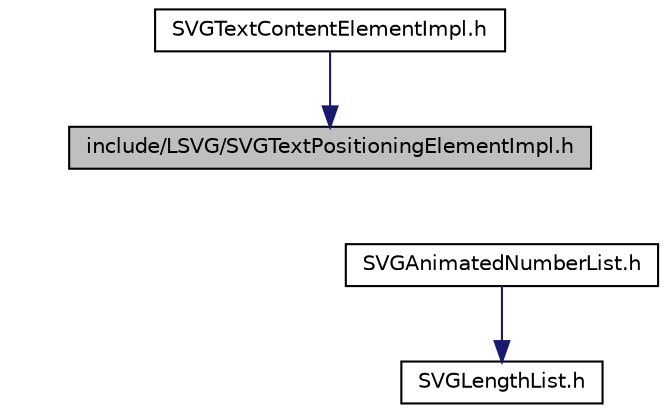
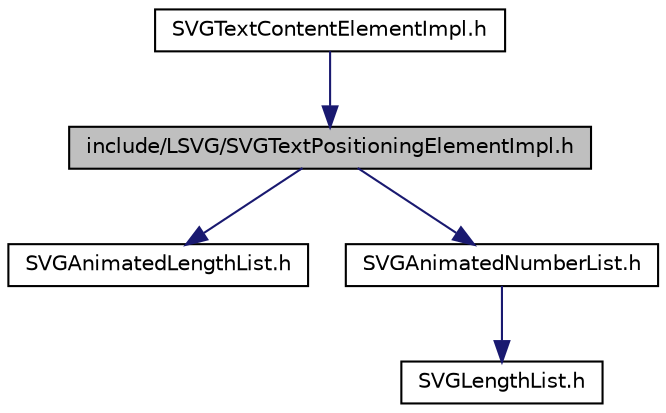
edge "include/LSVG/SVGTextPositioningElementImpl.h" -> "SVGAnimatedNumberList.h": added
node "SVGAnimatedLengthList.h": added
